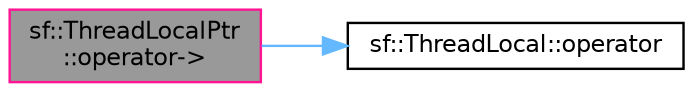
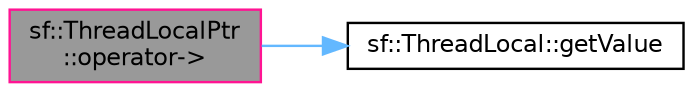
node "sf::ThreadLocal::operator": label "sf::ThreadLocal::operator" -> "sf::ThreadLocal::getValue"
